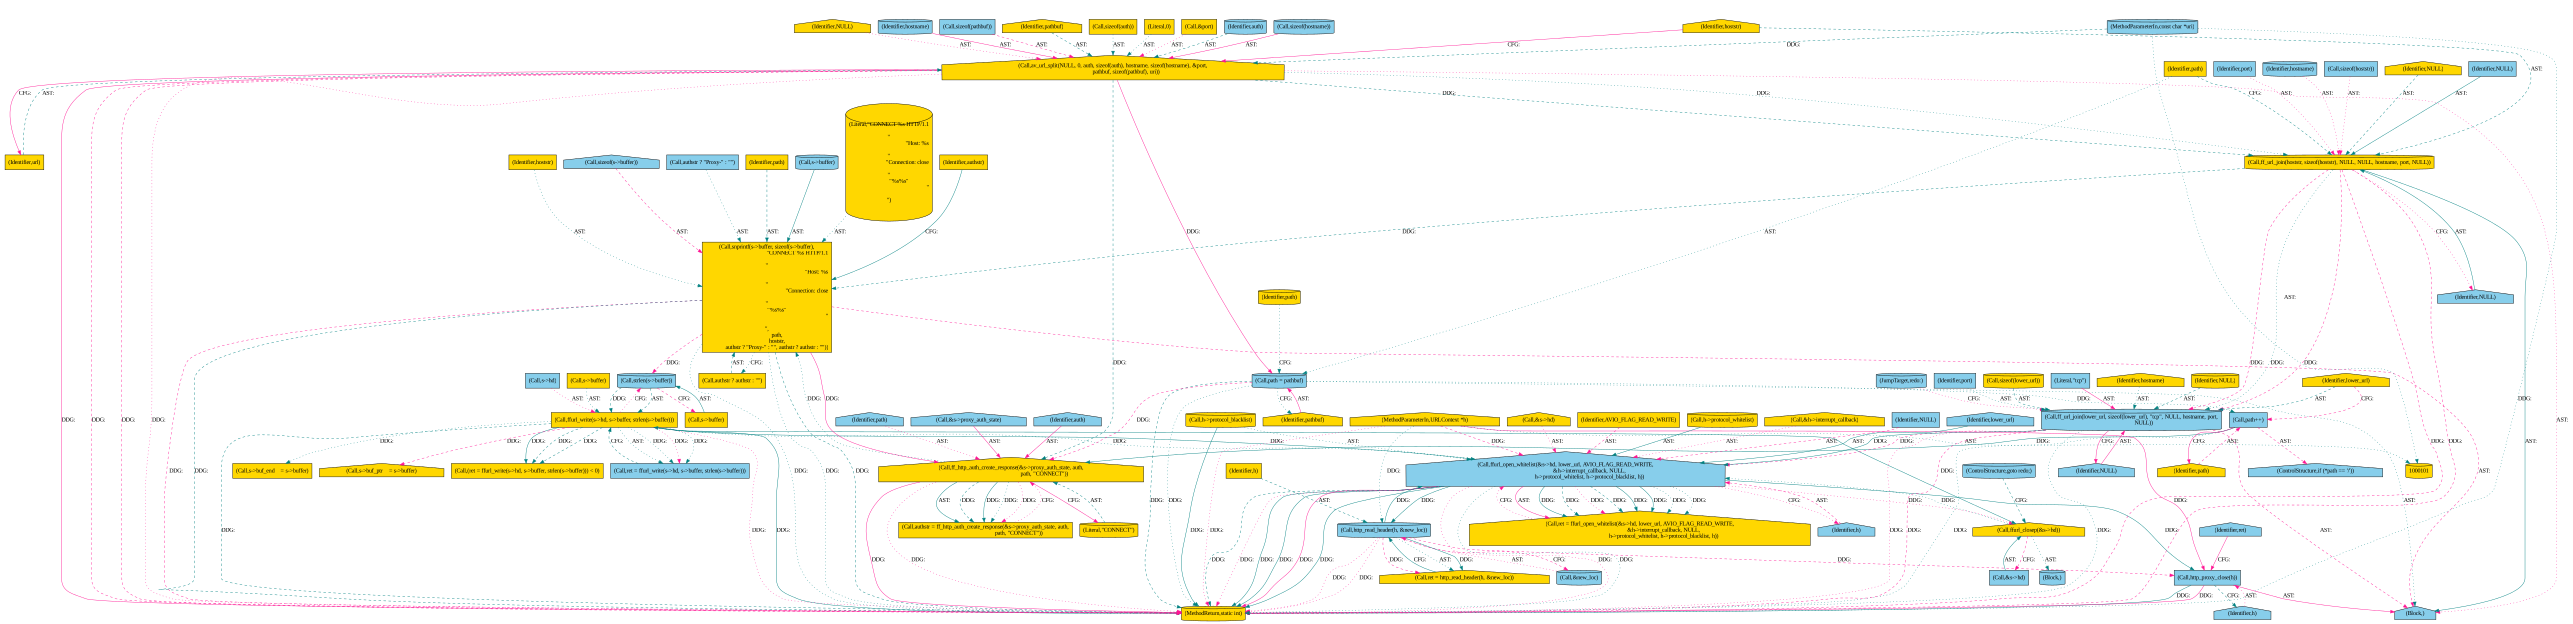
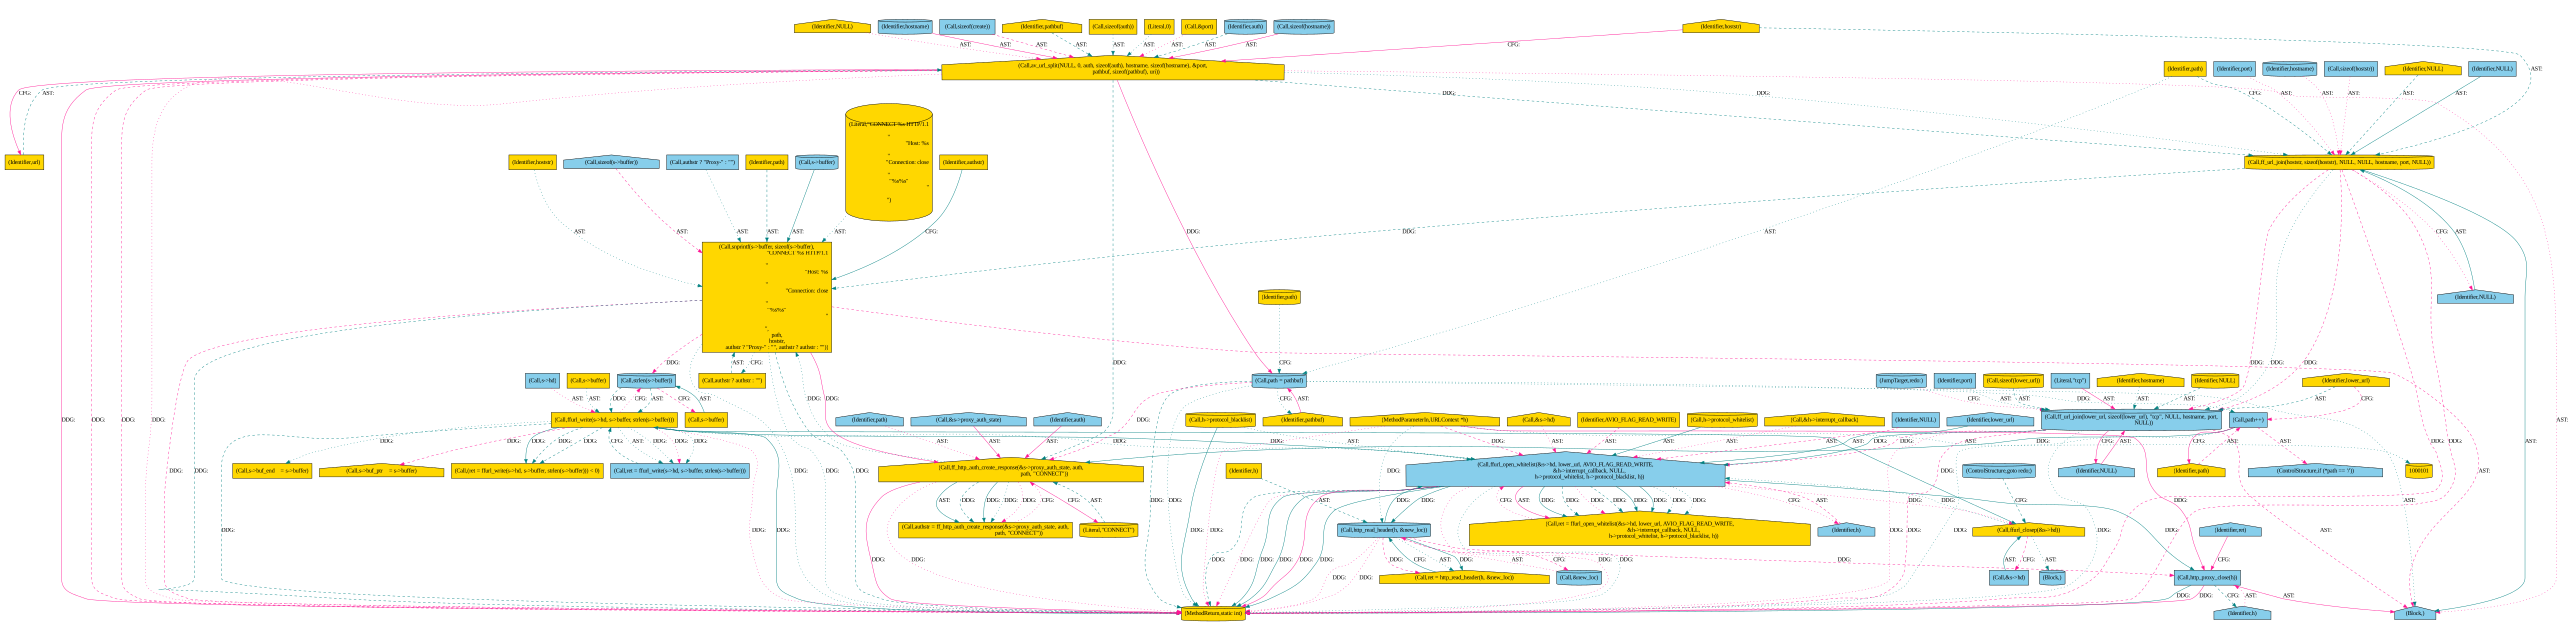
node "(Call,sizeof(pathbuf))": label "(Call,sizeof(pathbuf))" -> "(Call,sizeof(create))"
node "(MethodParameterIn,const char *uri)": removed
